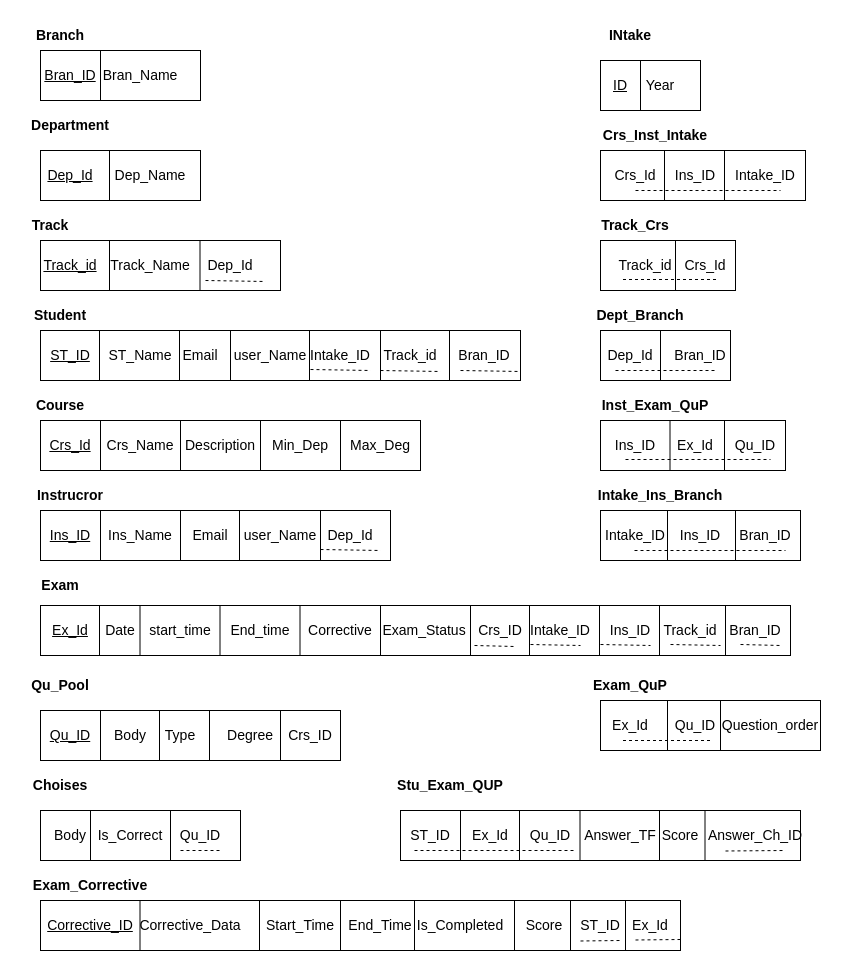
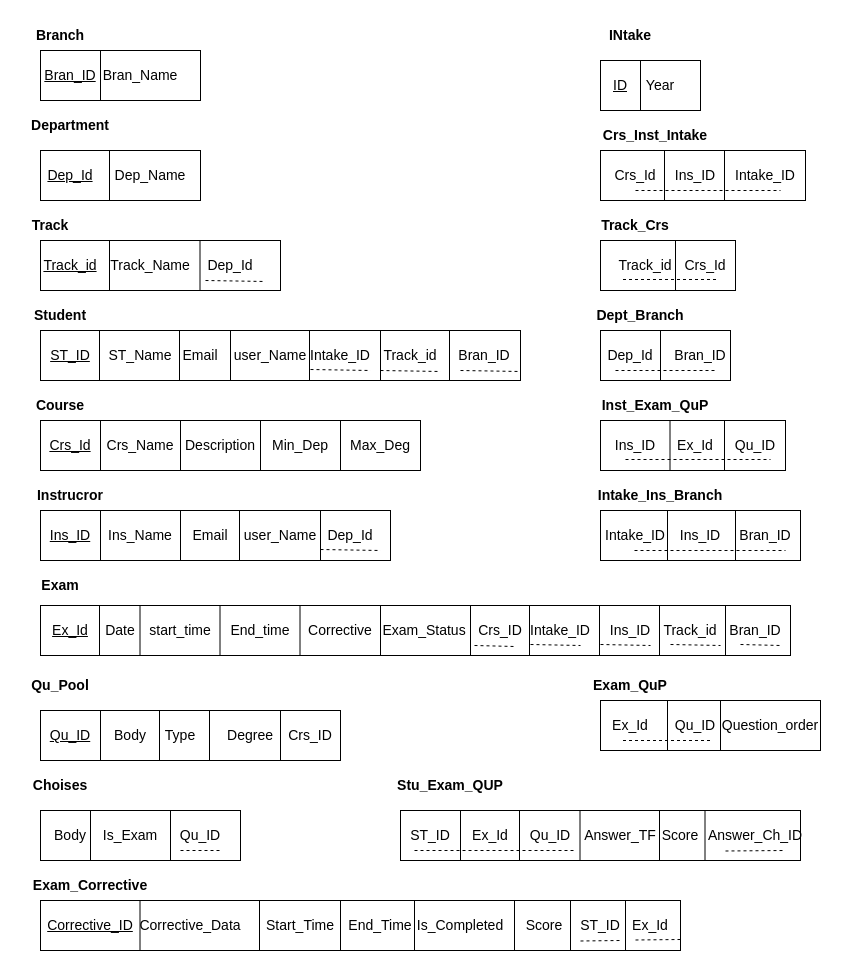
node "Is_Correct": label "Is_Correct" -> "Is_Exam"
